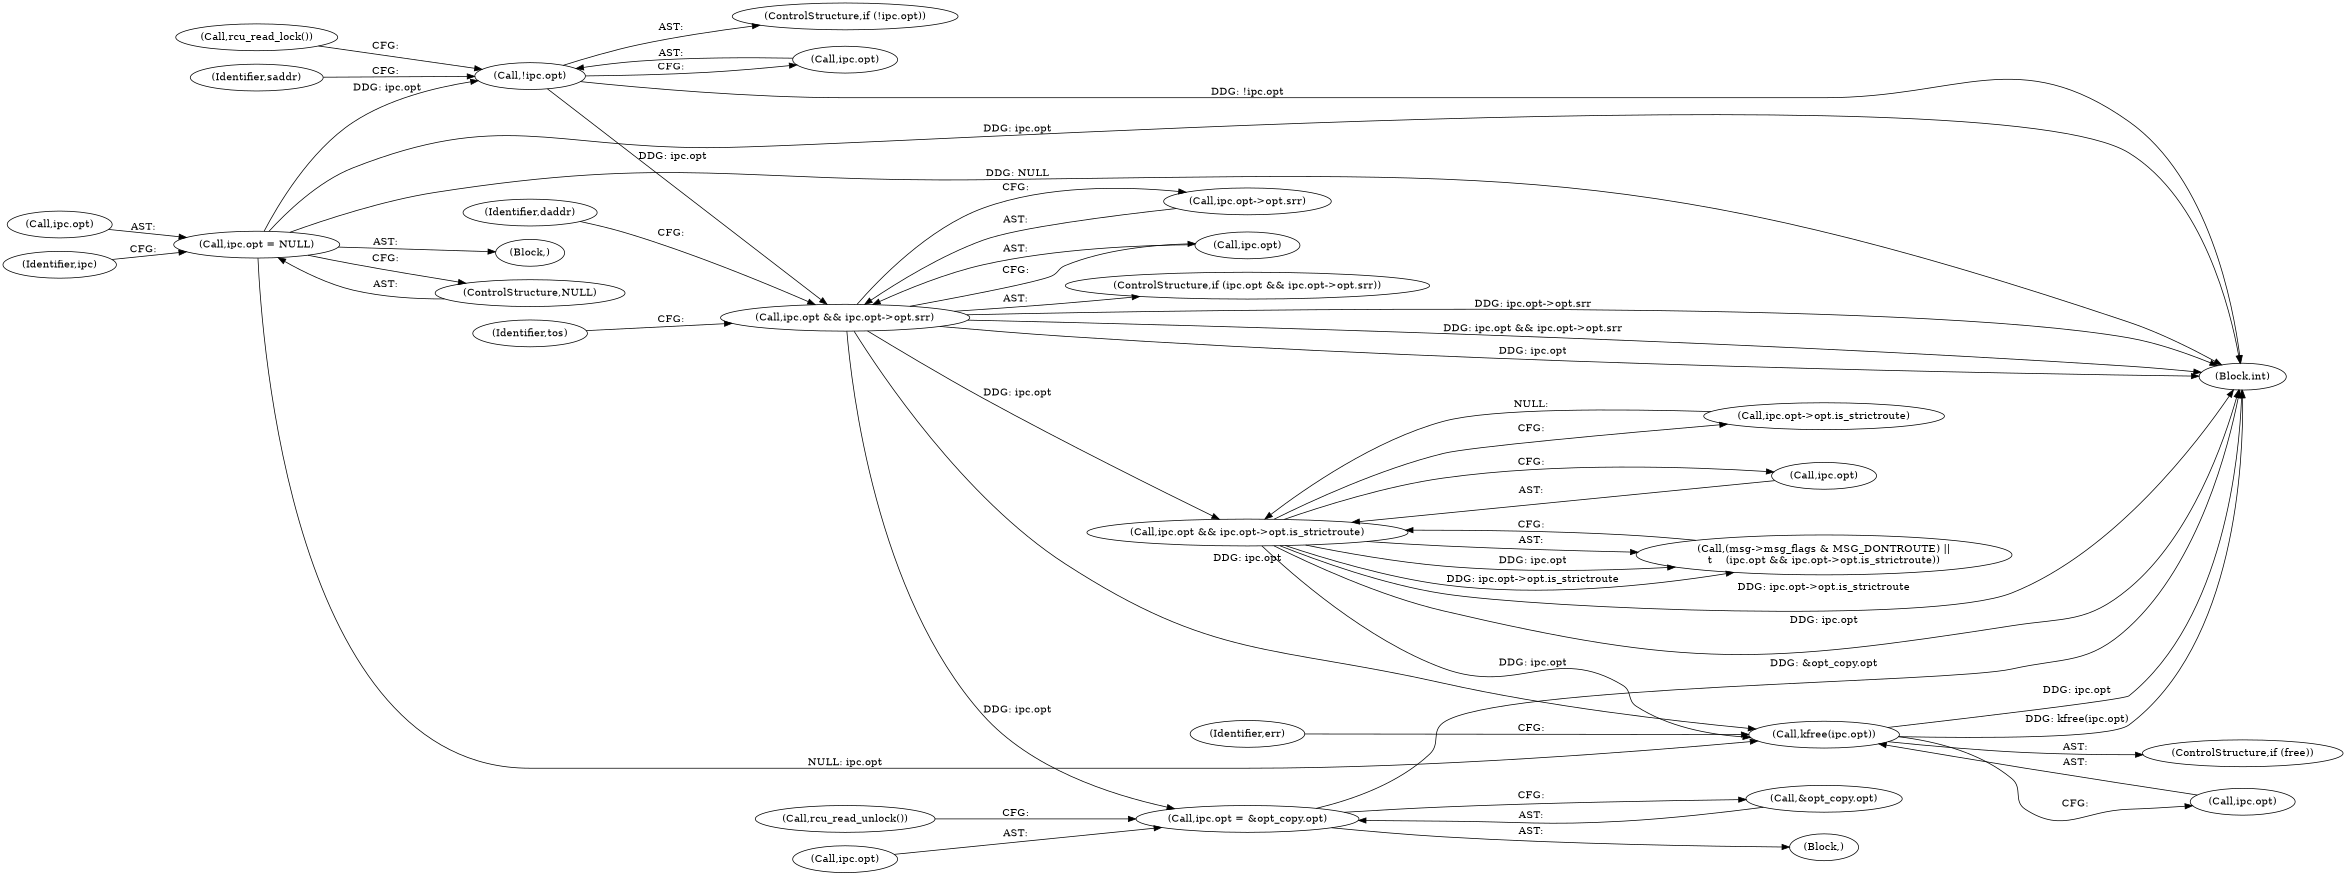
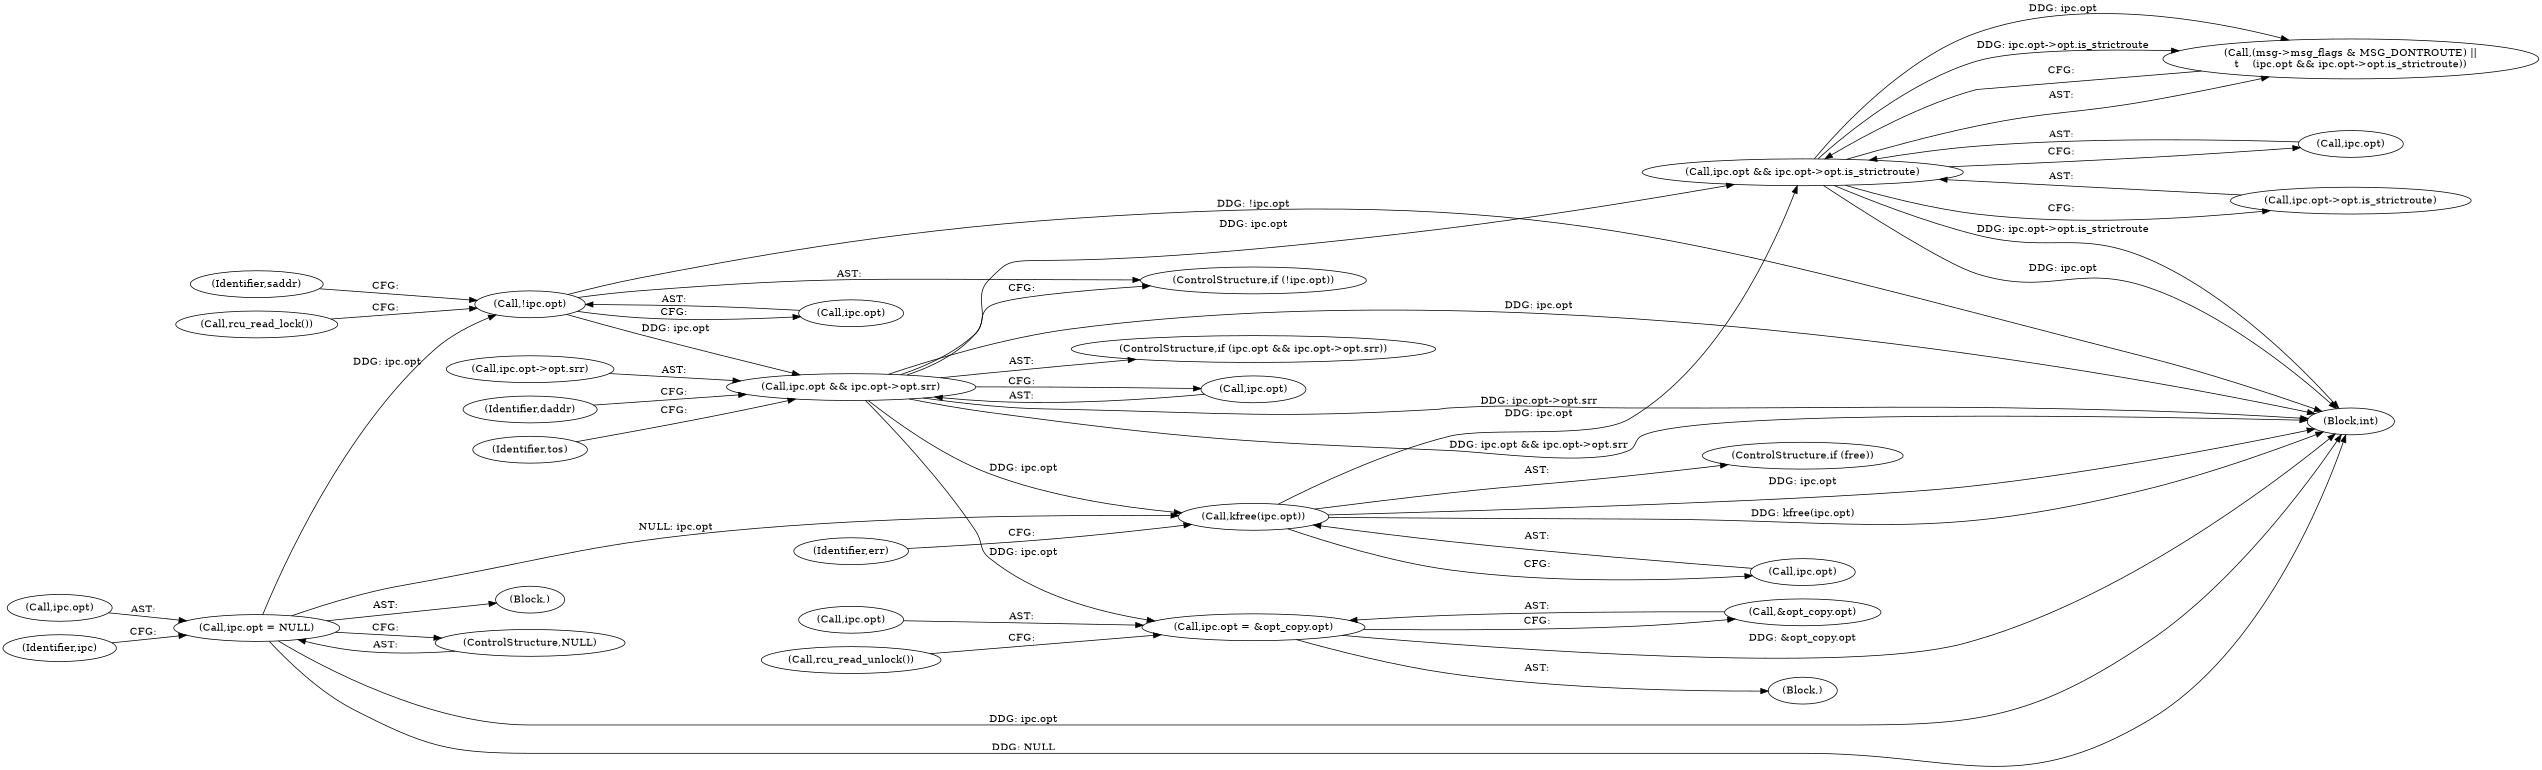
edge "(Call,ipc.opt && ipc.opt->opt.srr)" -> "(Call,ipc.opt->opt.srr)": now "(Call,ipc.opt && ipc.opt->opt.srr)" -> "(ControlStructure,if (!ipc.opt))"
edge "(Call,ipc.opt->opt.is_strictroute)" -> "(Call,ipc.opt && ipc.opt->opt.is_strictroute)": label "NULL: " -> "AST: "
edge "(Call,ipc.opt && ipc.opt->opt.is_strictroute)" -> "(Call,kfree(ipc.opt))": reversed
